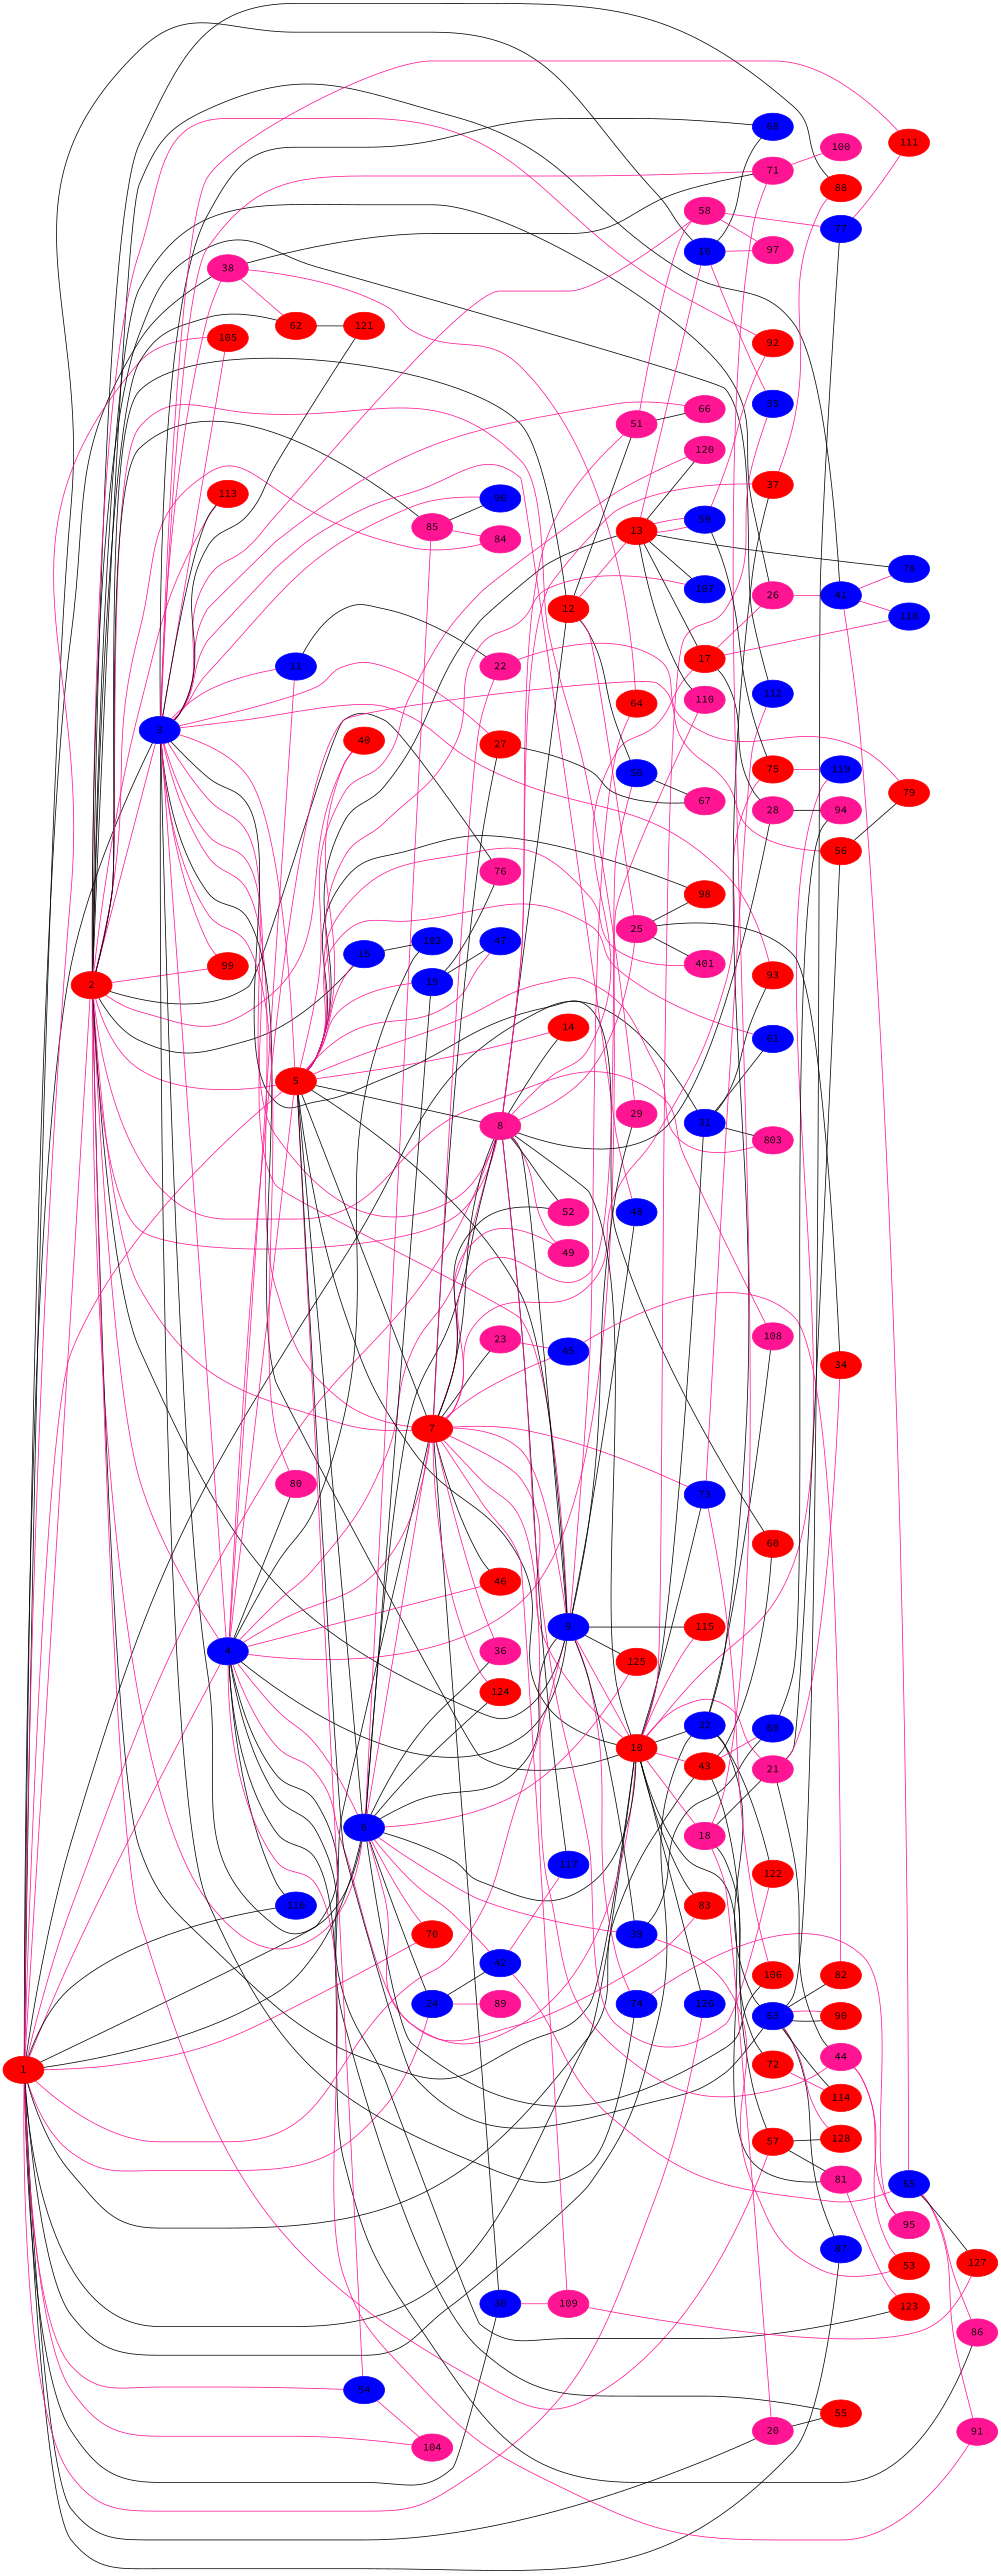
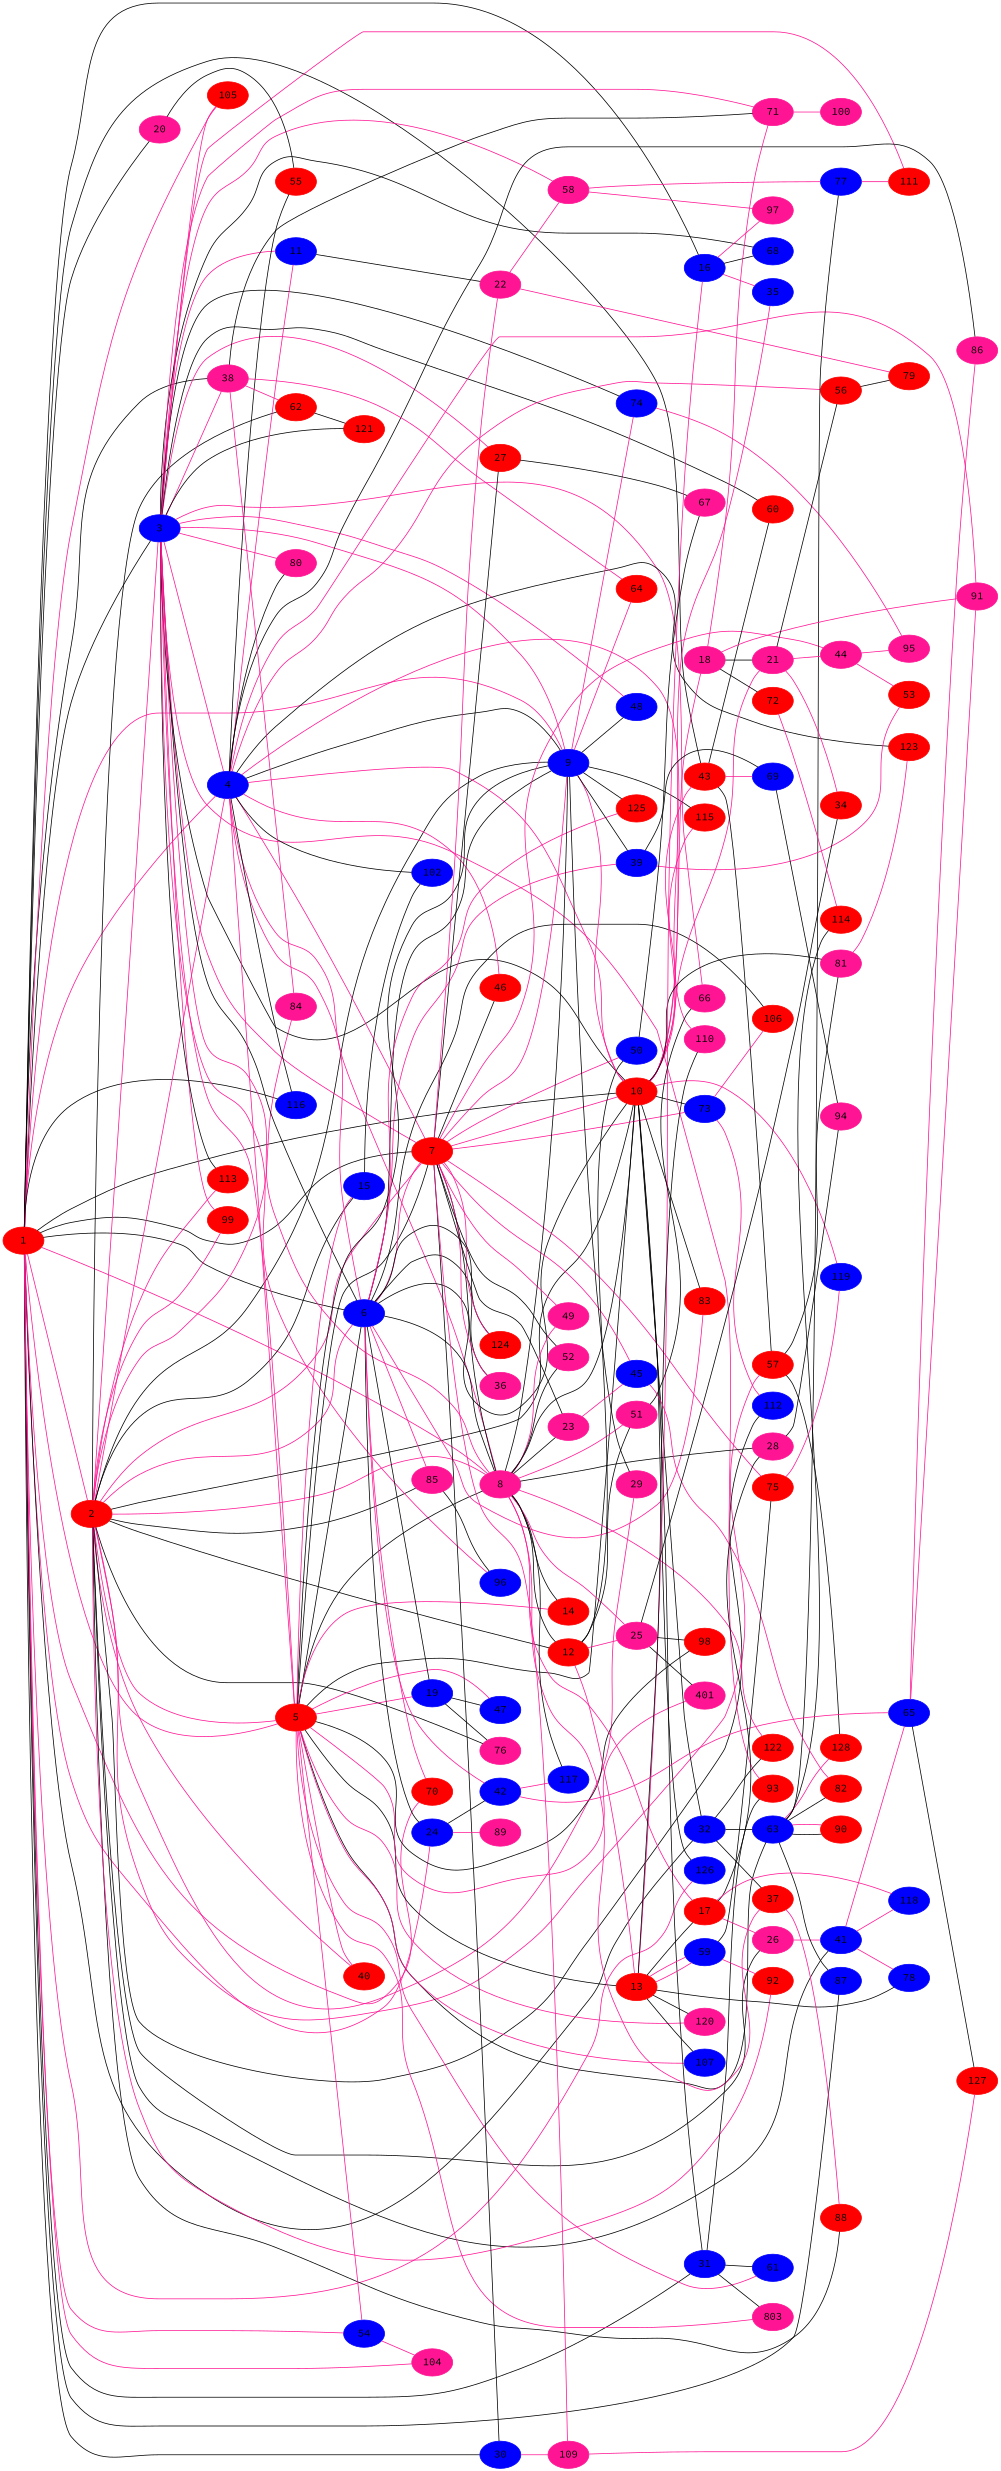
edge "58" -- "51": now "58" -- "22"
edge "85" -- "84": now "38" -- "84"
node "108": removed
edge "23" -- "8": added
edge "21" -- "44": color black -> deeppink
edge "18" -- "20": now "18" -- "91"
